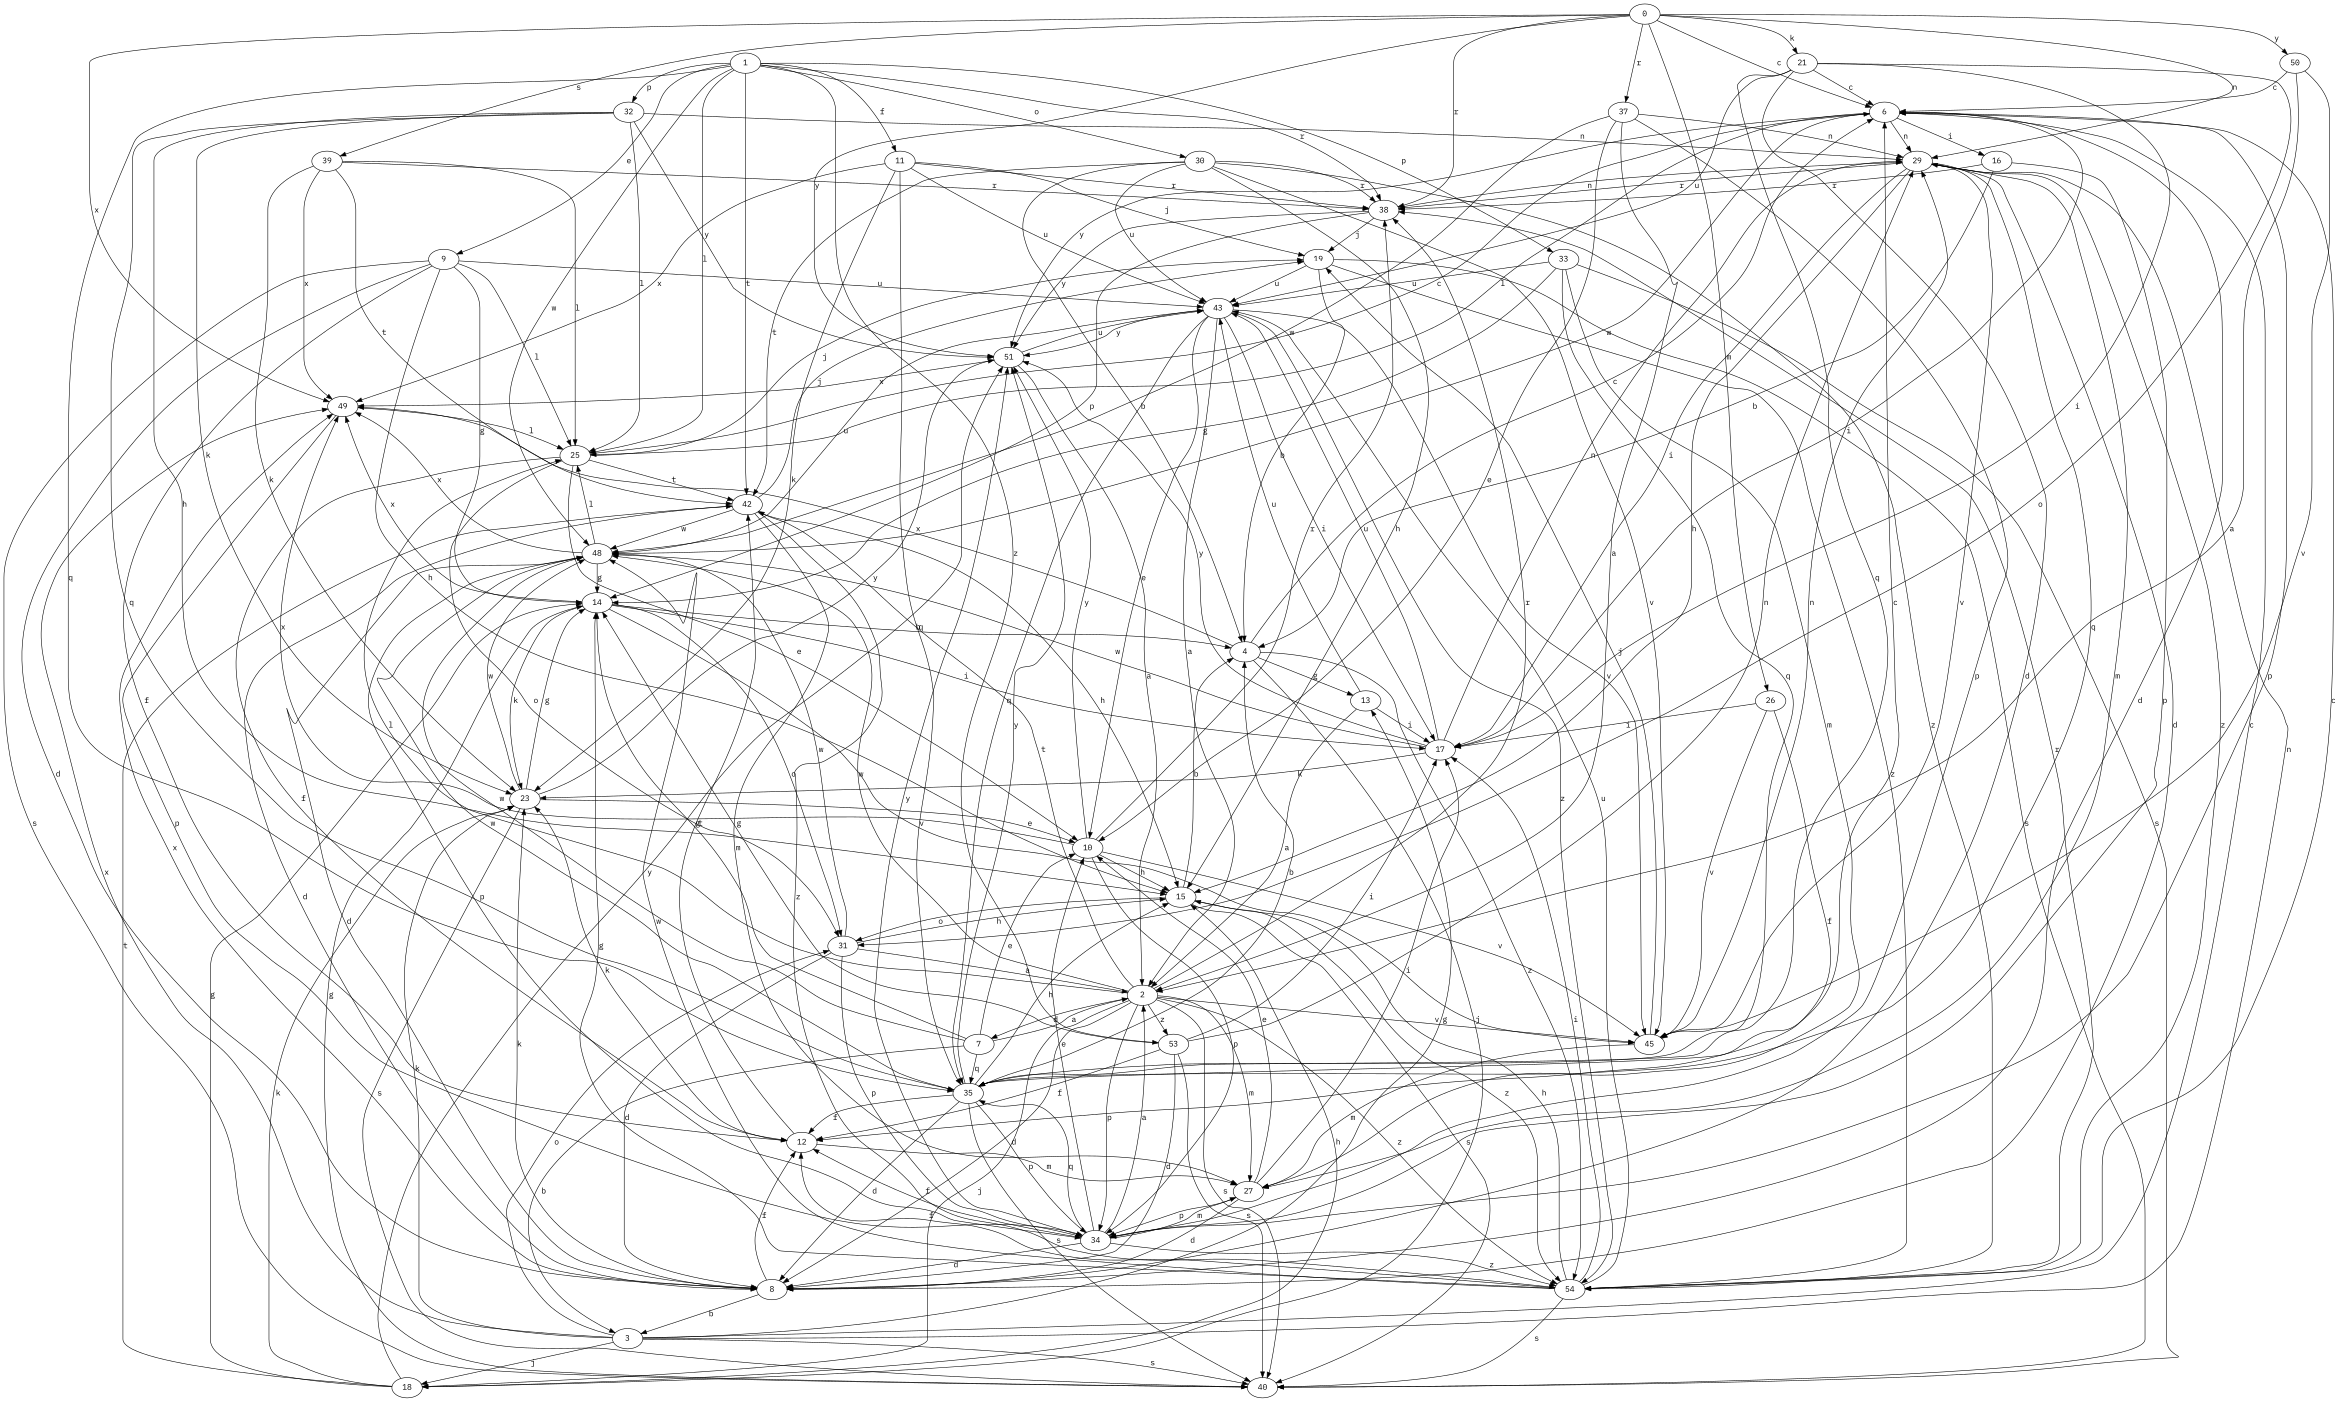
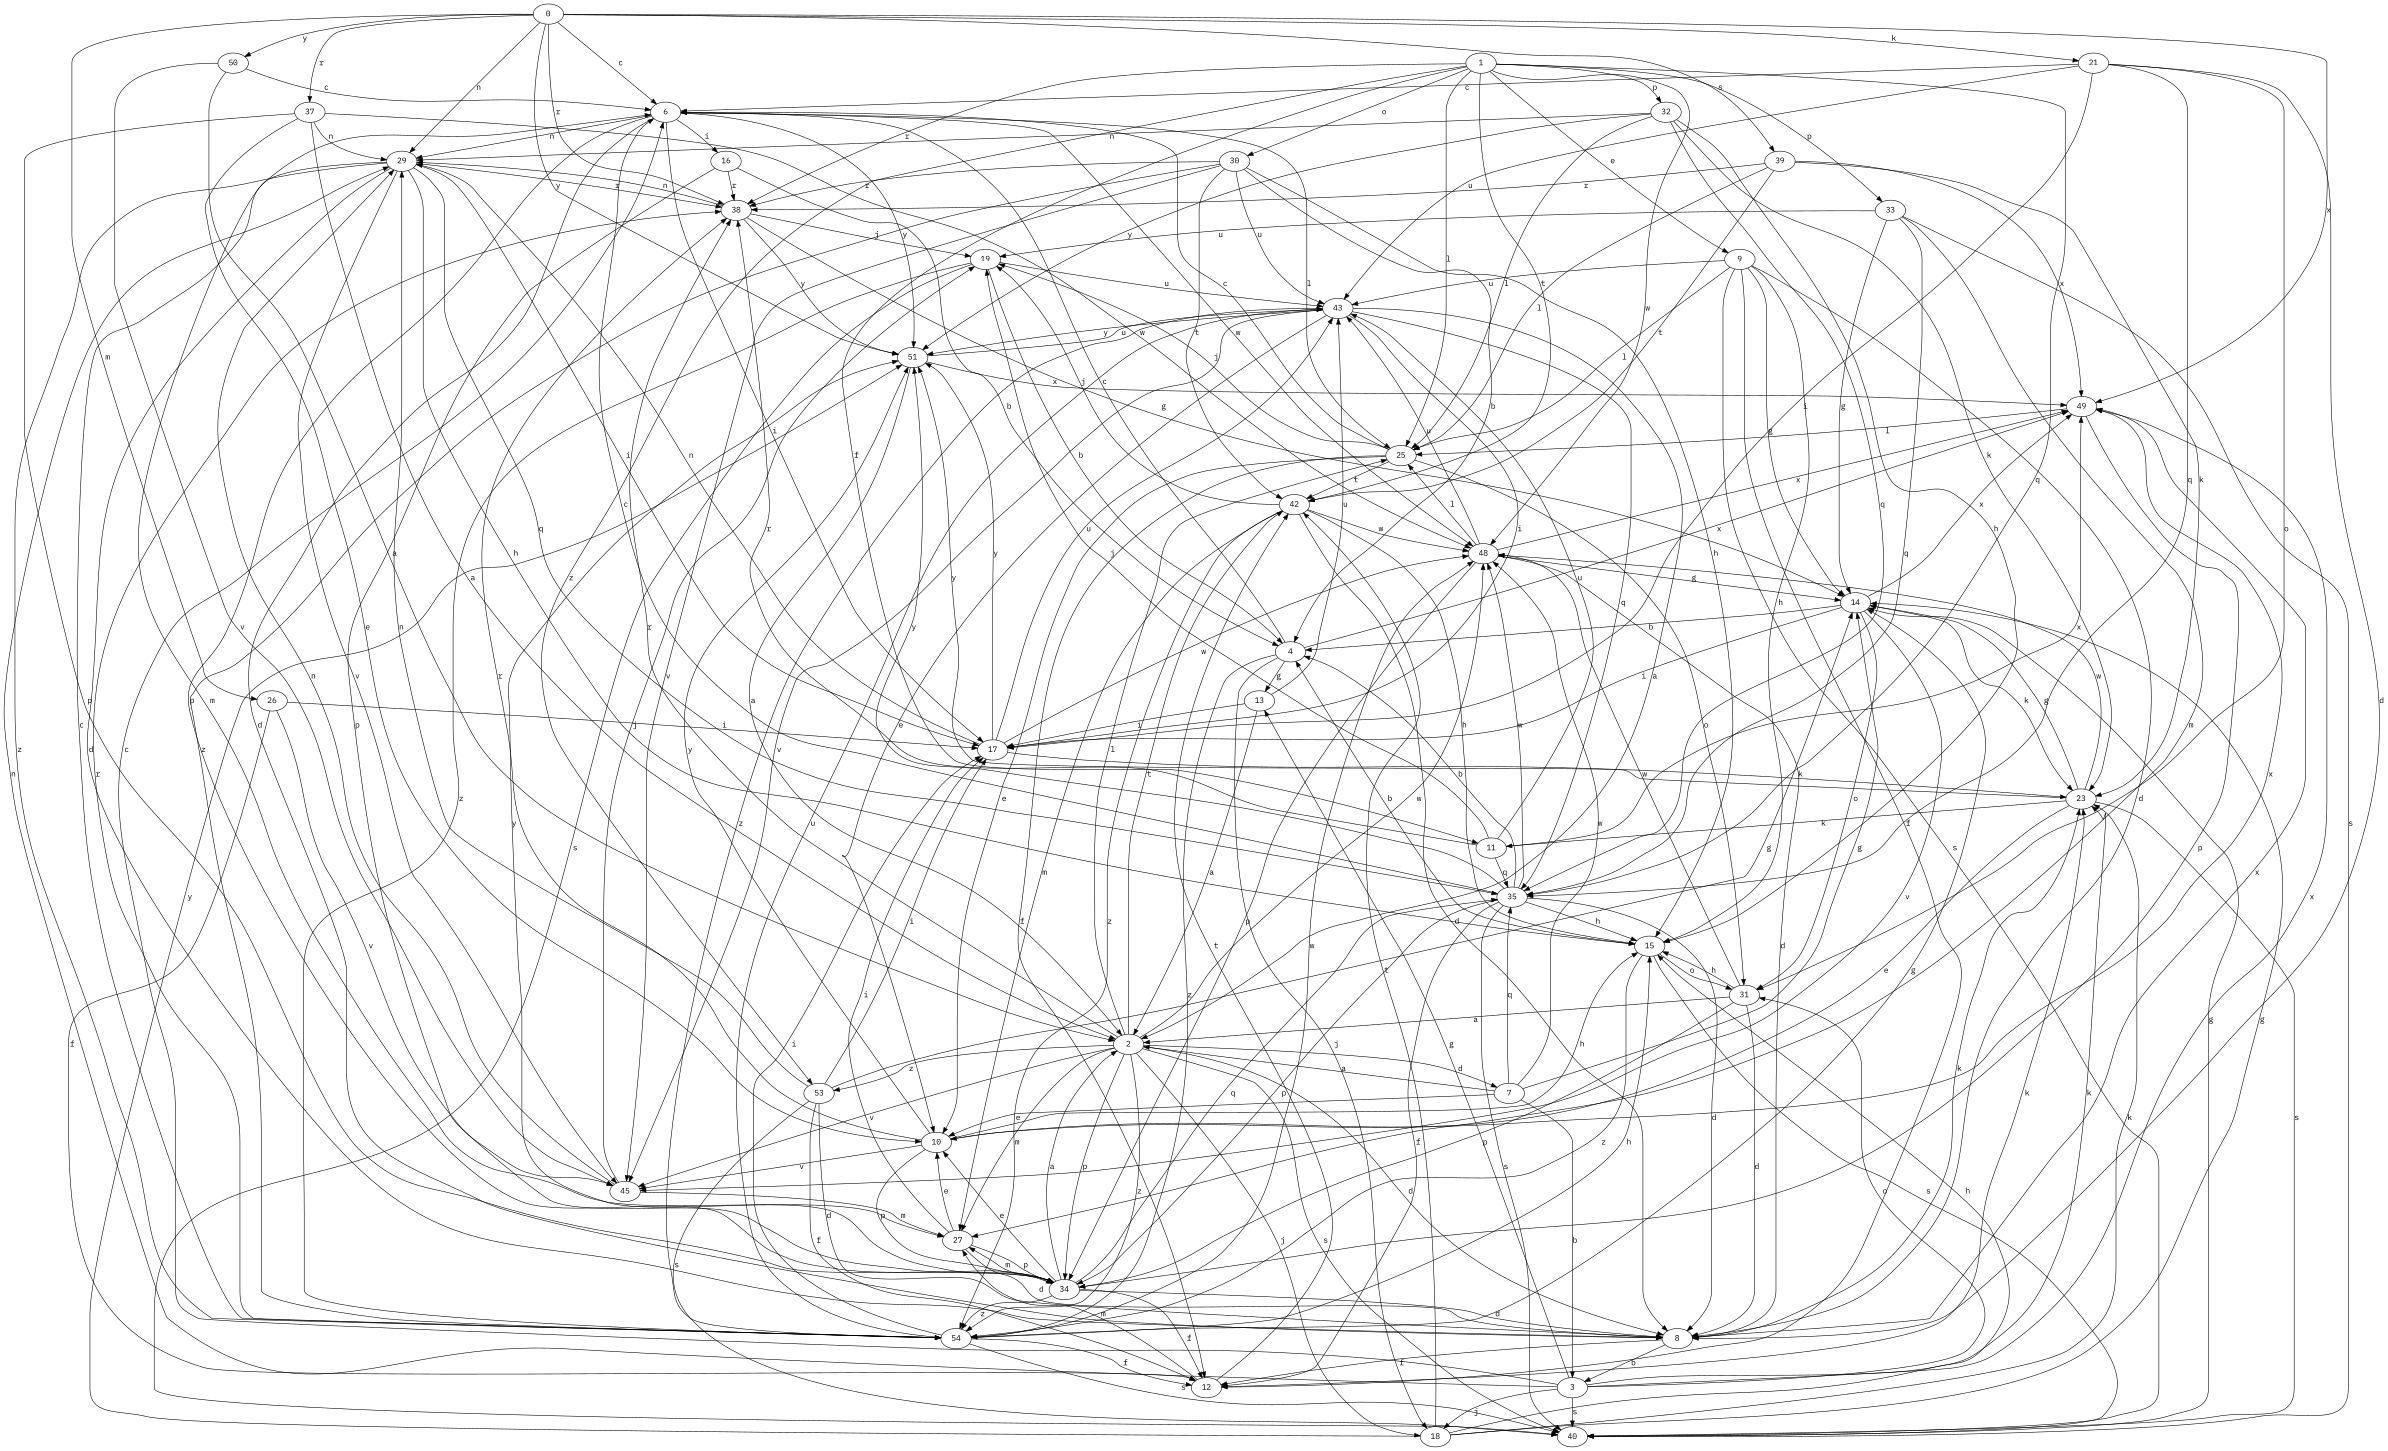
edge "33" -> "43": now "33" -> "19"
edge "38" -> "14": label "p" -> "g"
edge "11" -> "23": reversed
